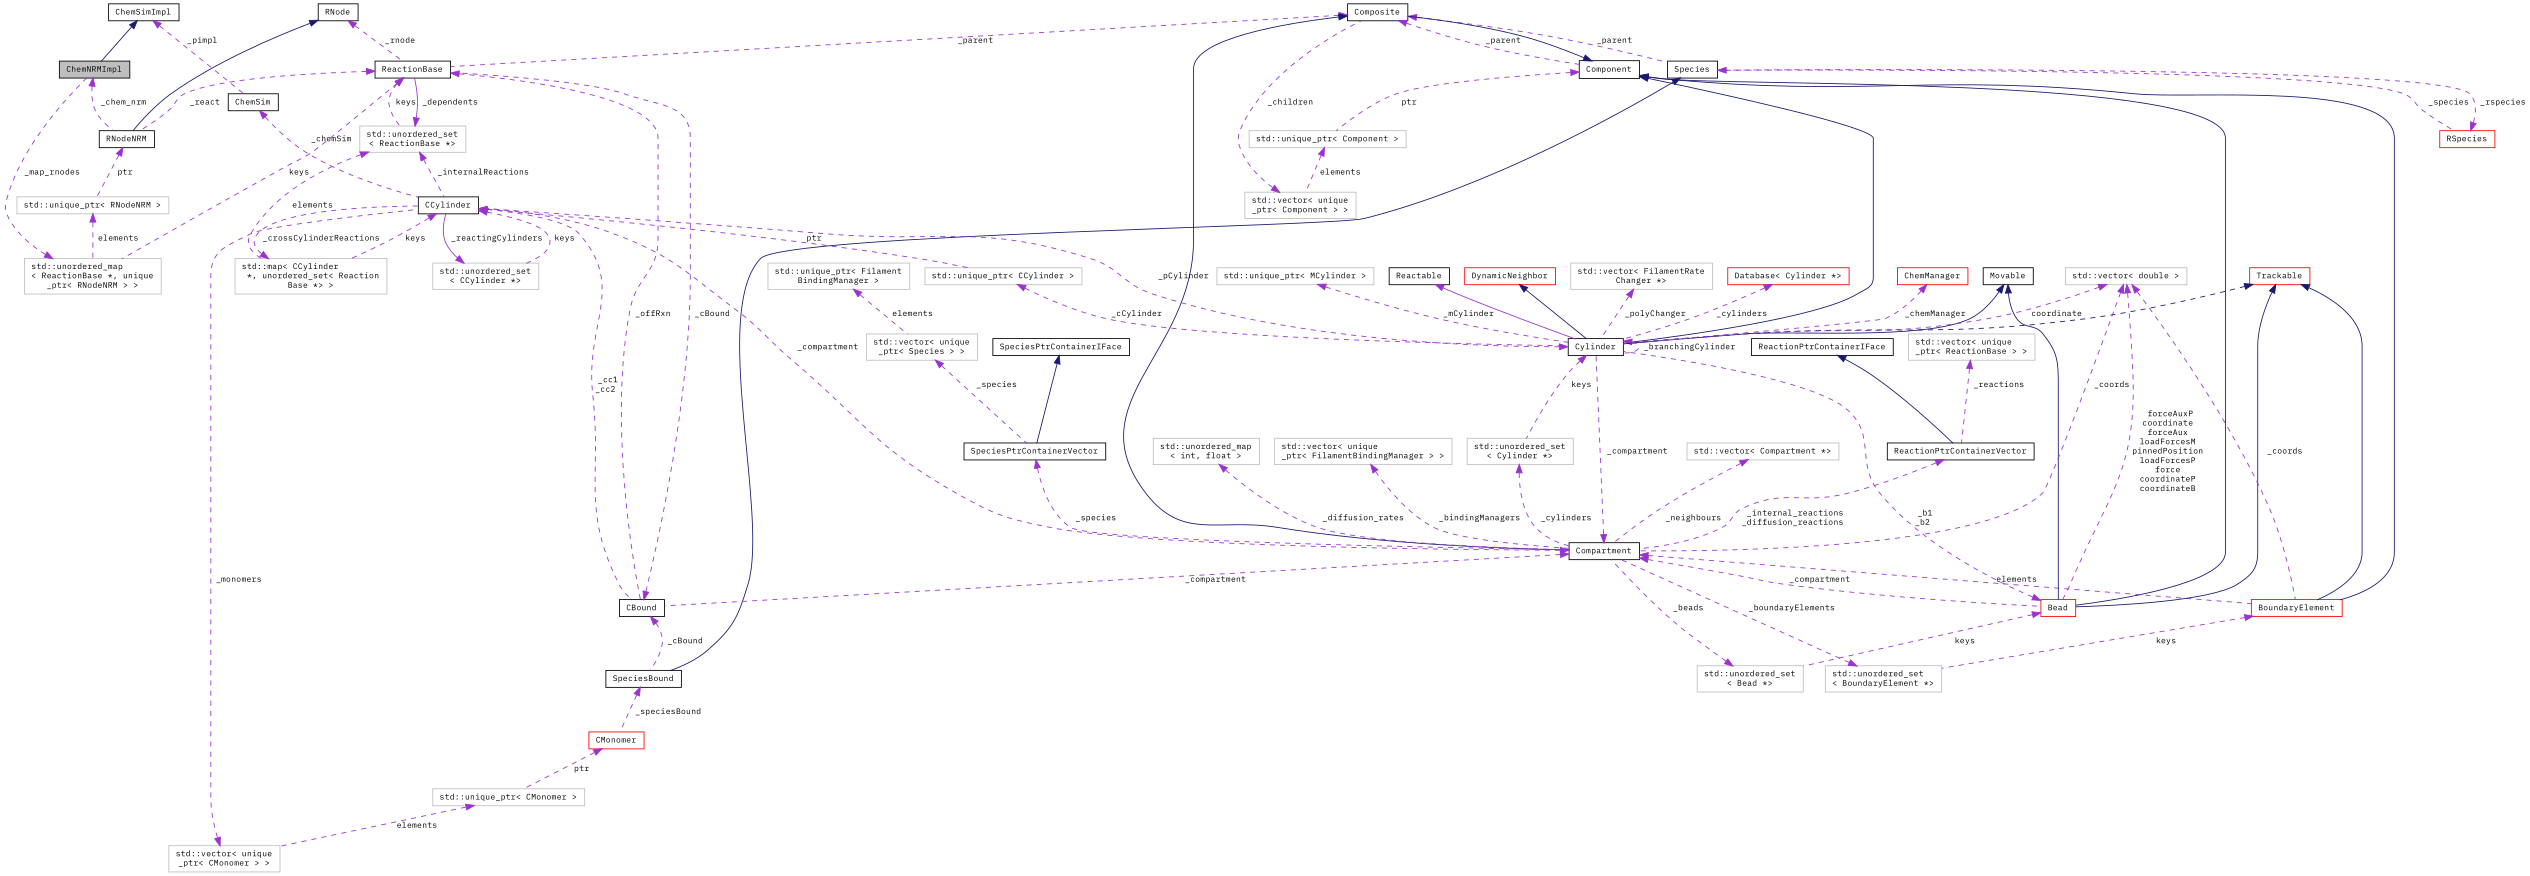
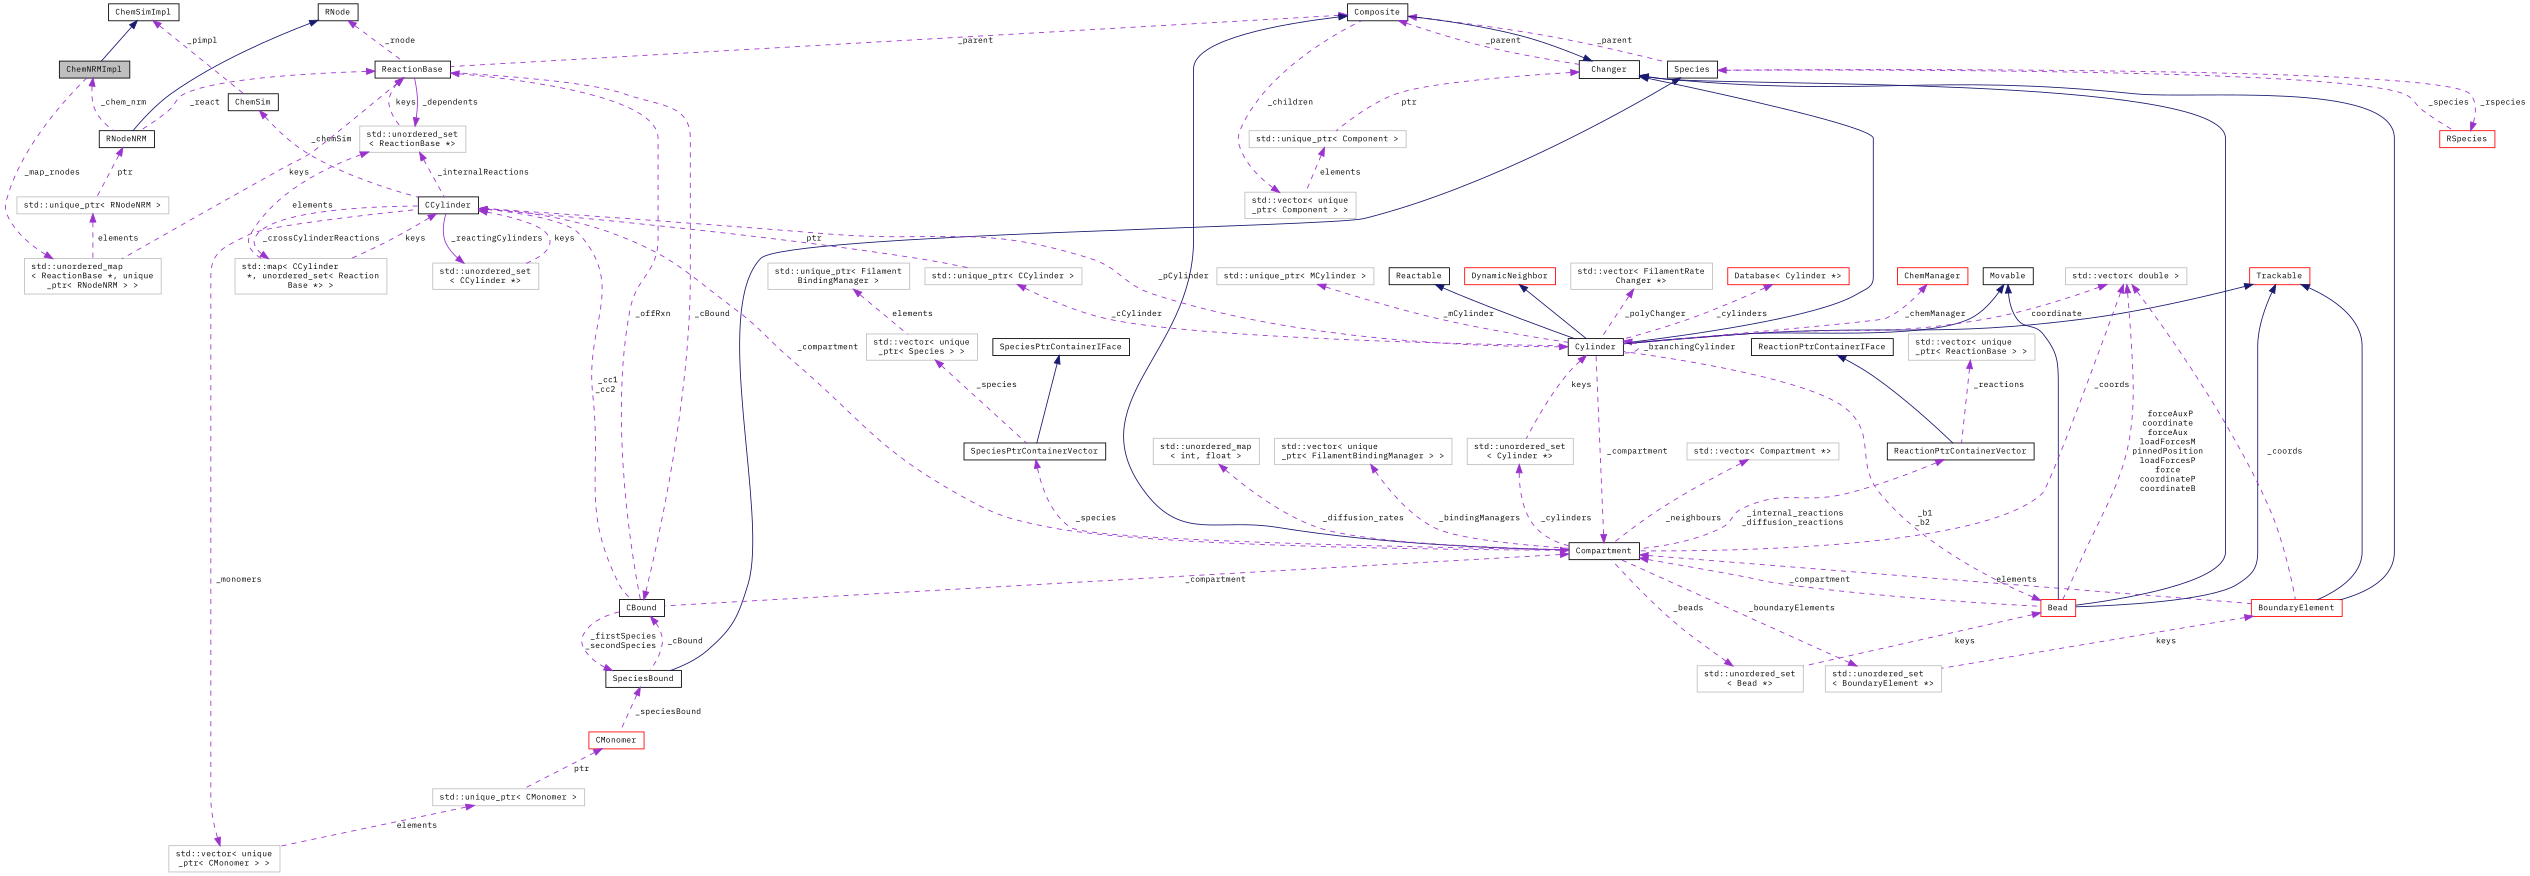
node "Component": label "Component" -> "Changer"
edge "Cylinder" -> "Reactable": color darkorchid3 -> midnightblue
edge "Cylinder" -> "Trackable": style dashed -> solid
edge "CBound" -> "SpeciesBound": added, label "_firstSpecies _secondSpecies"
